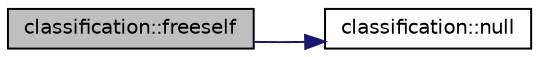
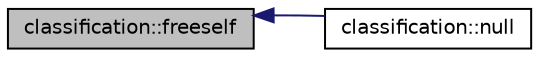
edge "classification::freeself" -> "classification::null": reversed
